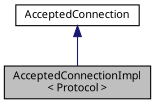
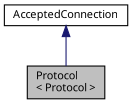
node "AcceptedConnectionImpl < Protocol >": label "AcceptedConnectionImpl < Protocol >" -> "Protocol < Protocol >"
